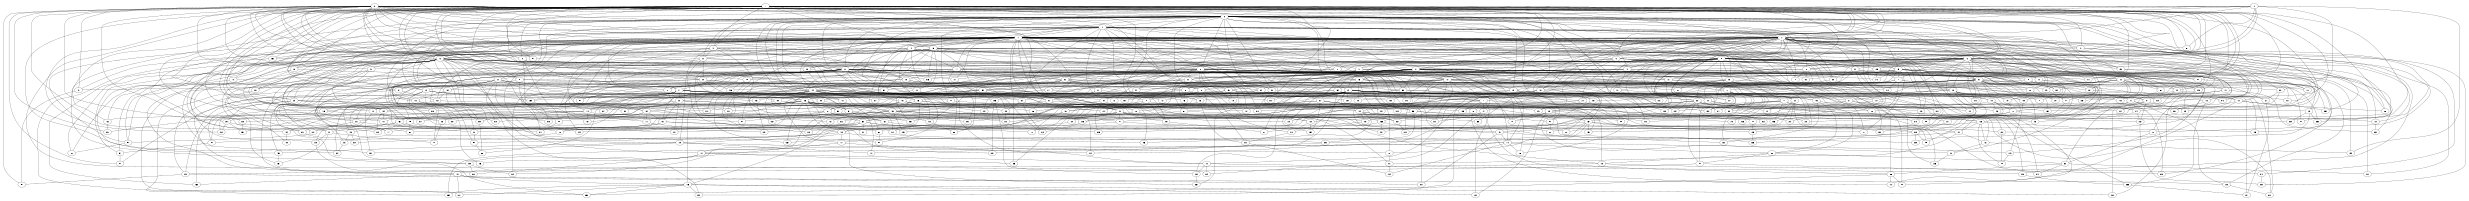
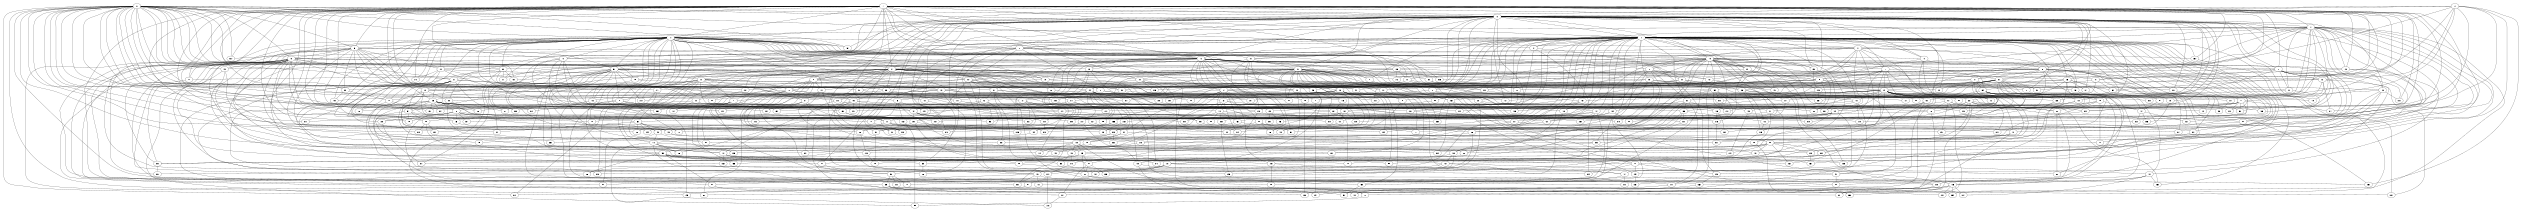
edge "0" -- "4": now "0" -- "44"
node "397": added
edge "53" -- "225": now "53" -- "76"
node "234": removed
edge "154" -- "245": now "137" -- "245"
edge "159" -- "353": now "159" -- "317"
